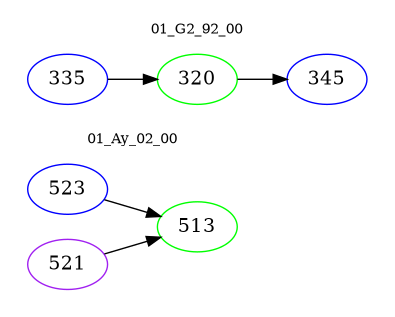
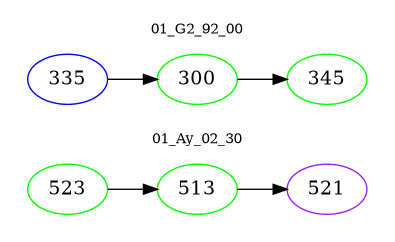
node "320": label "320" -> "300"
node "345": color blue -> green
cluster "01_Ay_02_00": label "01_Ay_02_00" -> "01_Ay_02_30"
node "523": color blue -> green
edge "521" -> "513": reversed
